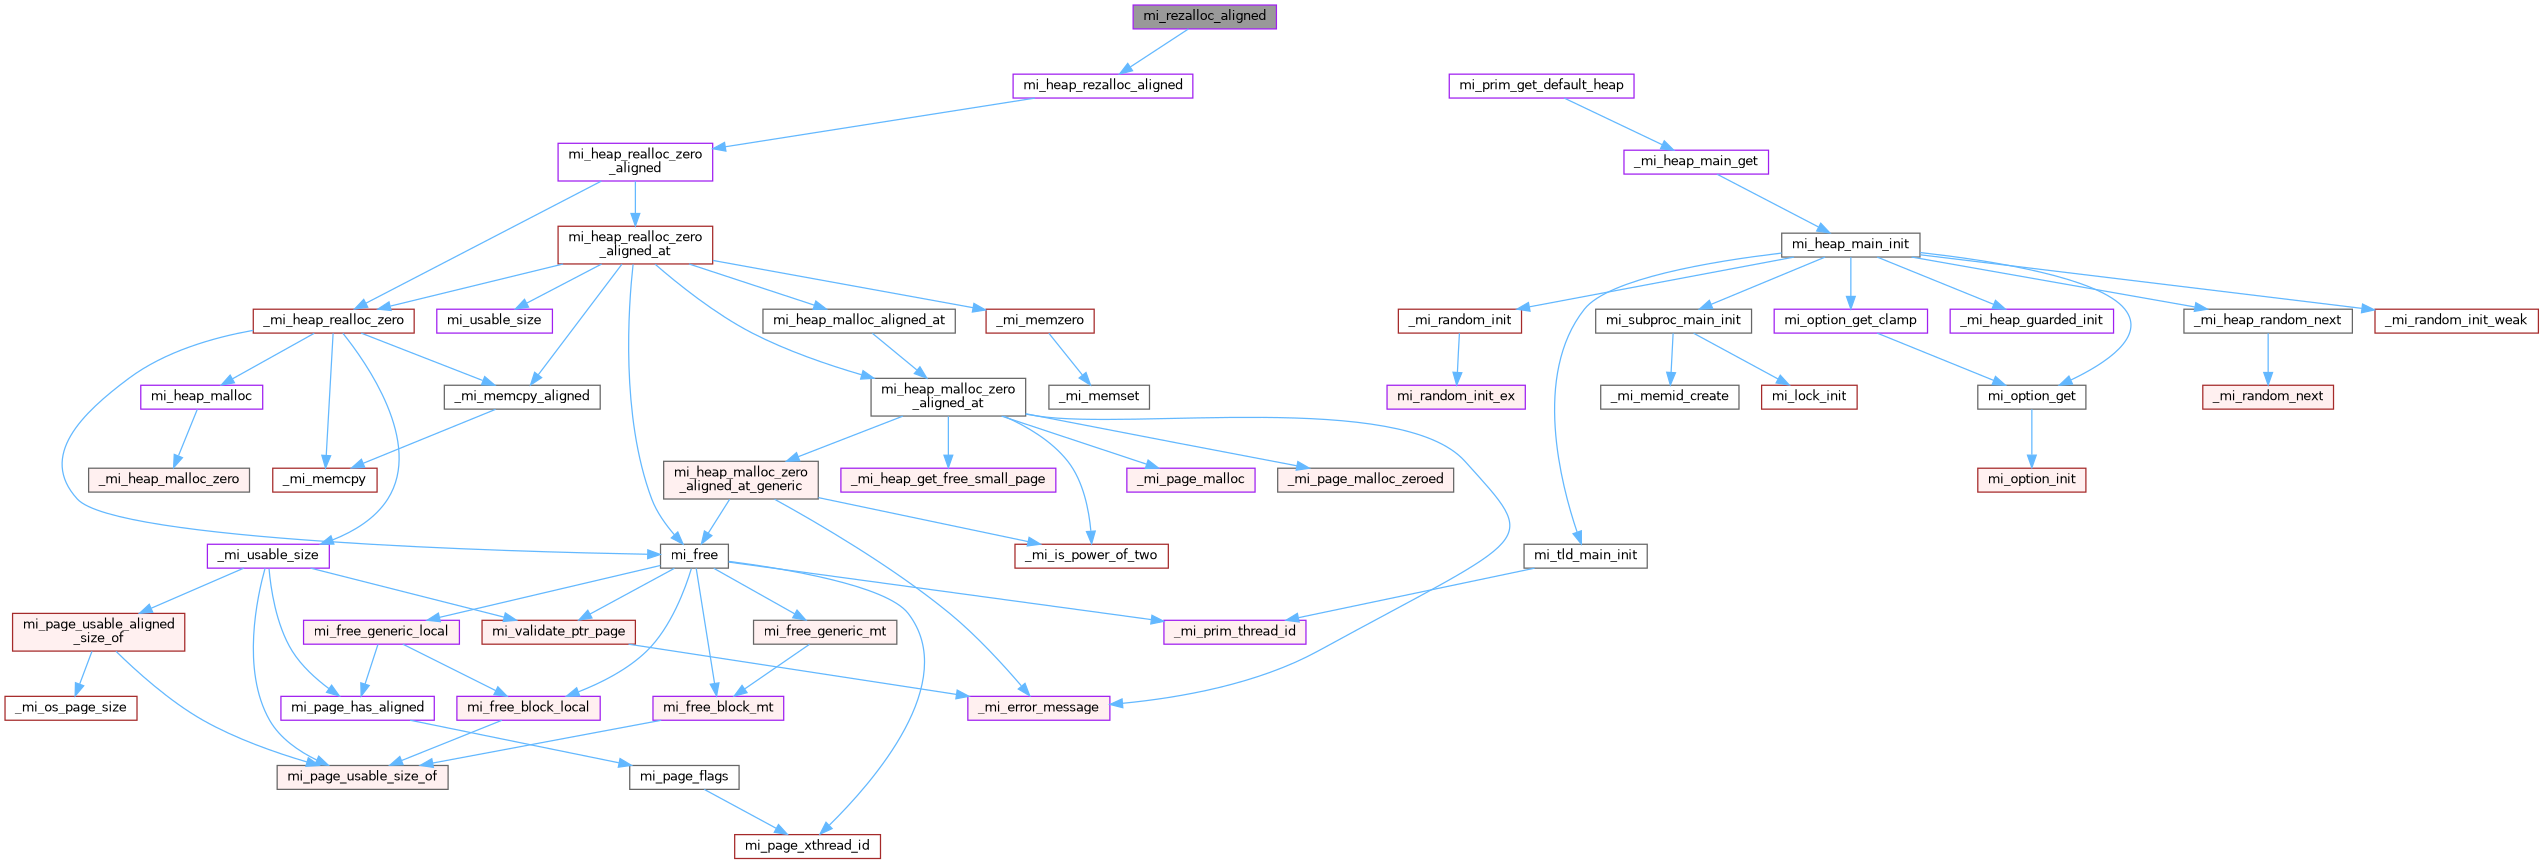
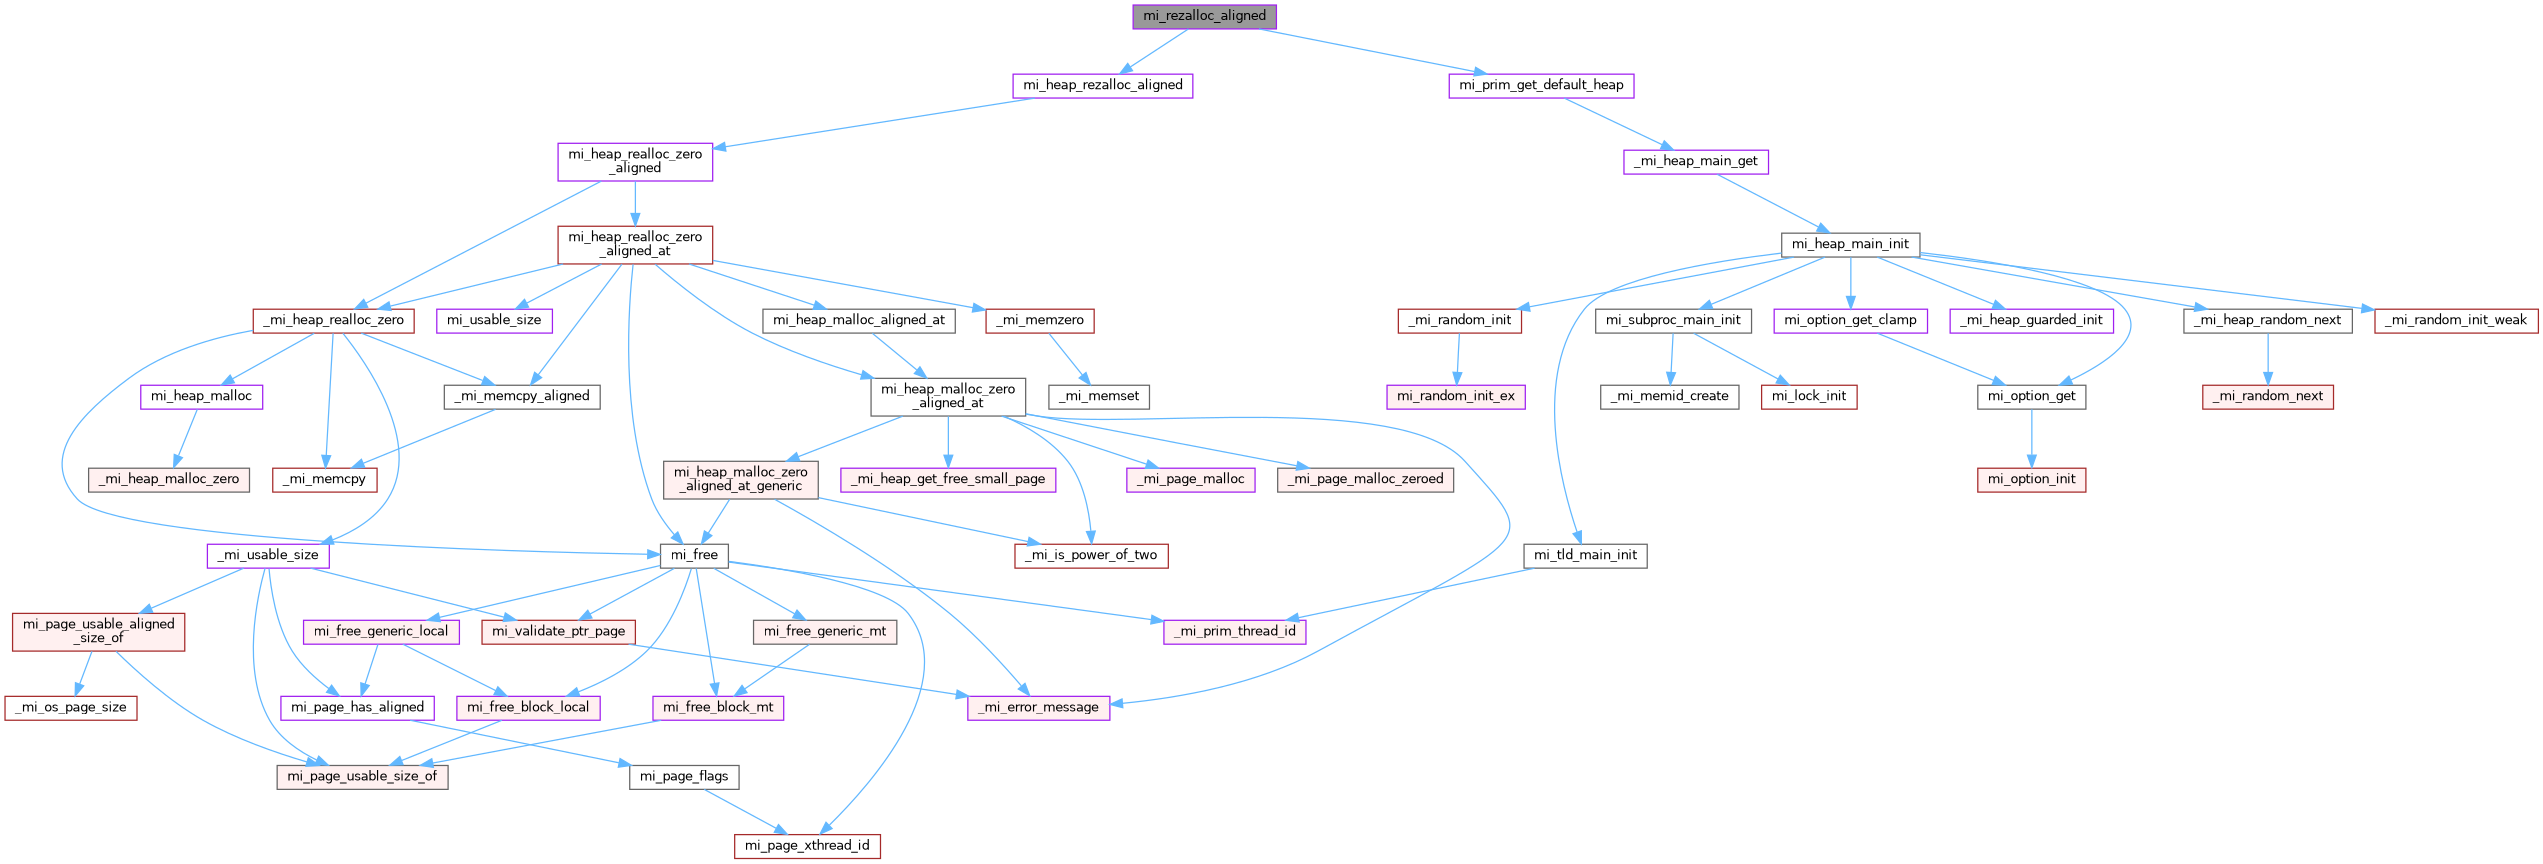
edge "mi_rezalloc_aligned" -> "mi_prim_get_default_heap": added
